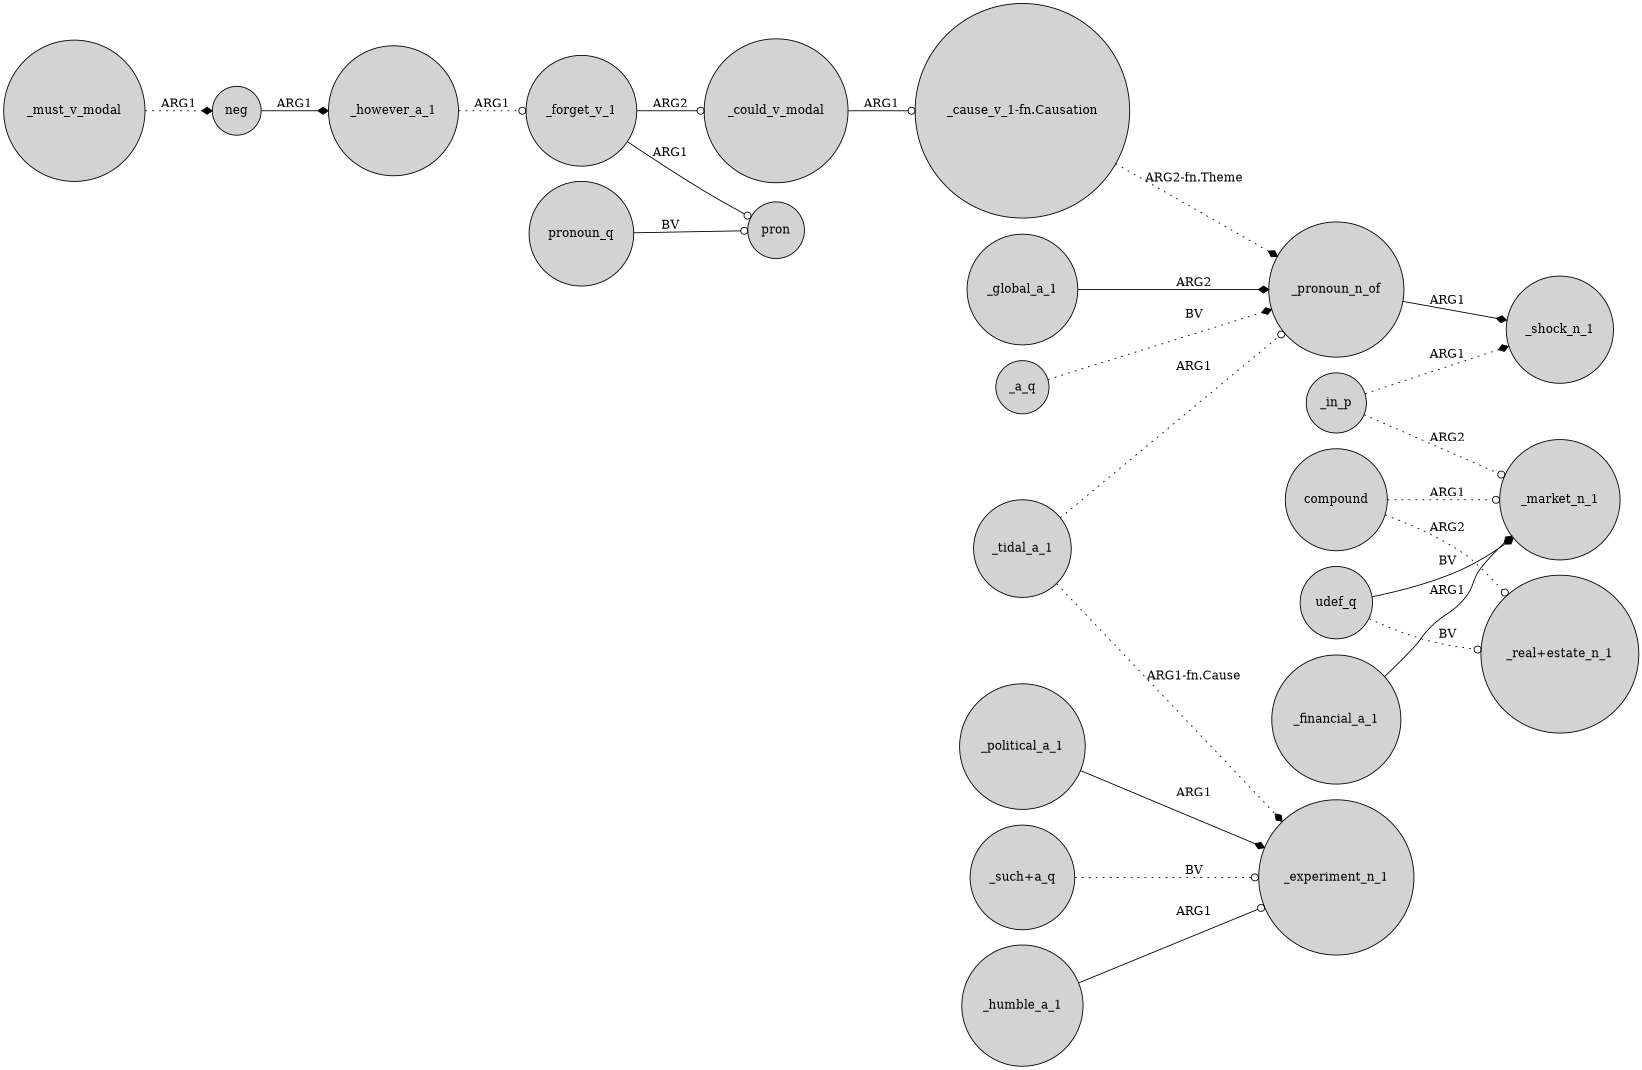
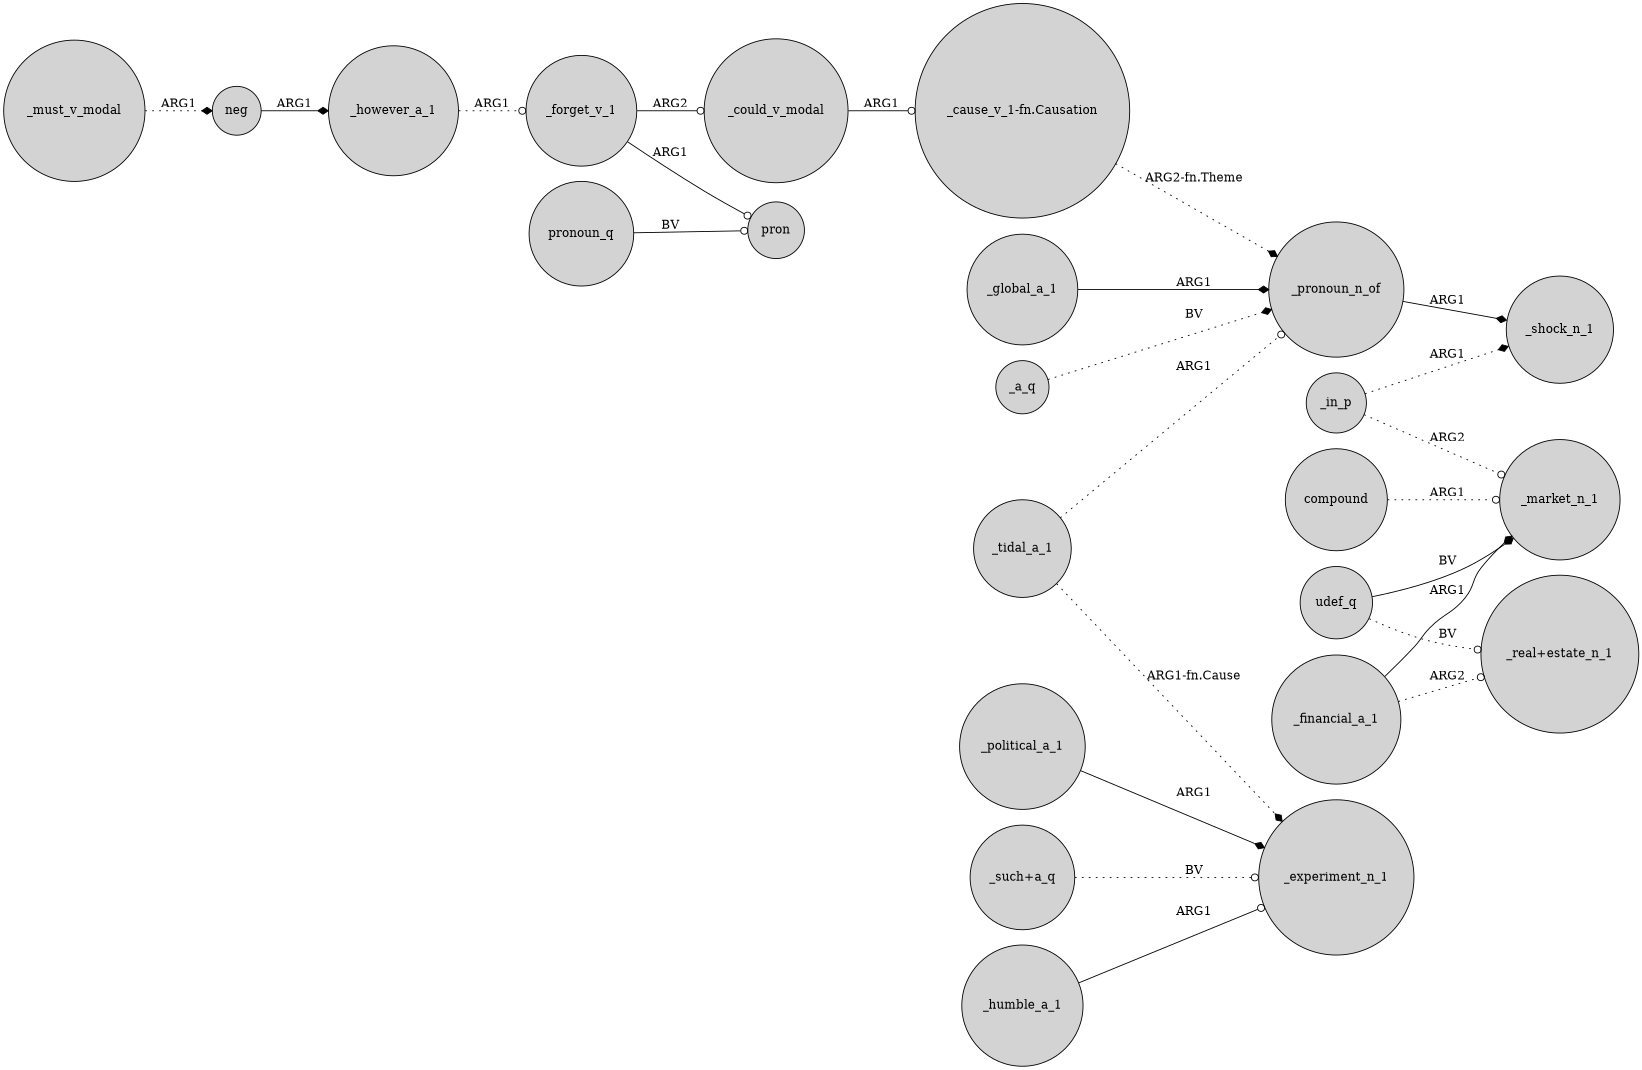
edge "_global_a_1" -> "_pronoun_n_of": label "ARG2" -> "ARG1"
edge "compound" -> "_real+estate_n_1": now "_financial_a_1" -> "_real+estate_n_1"
